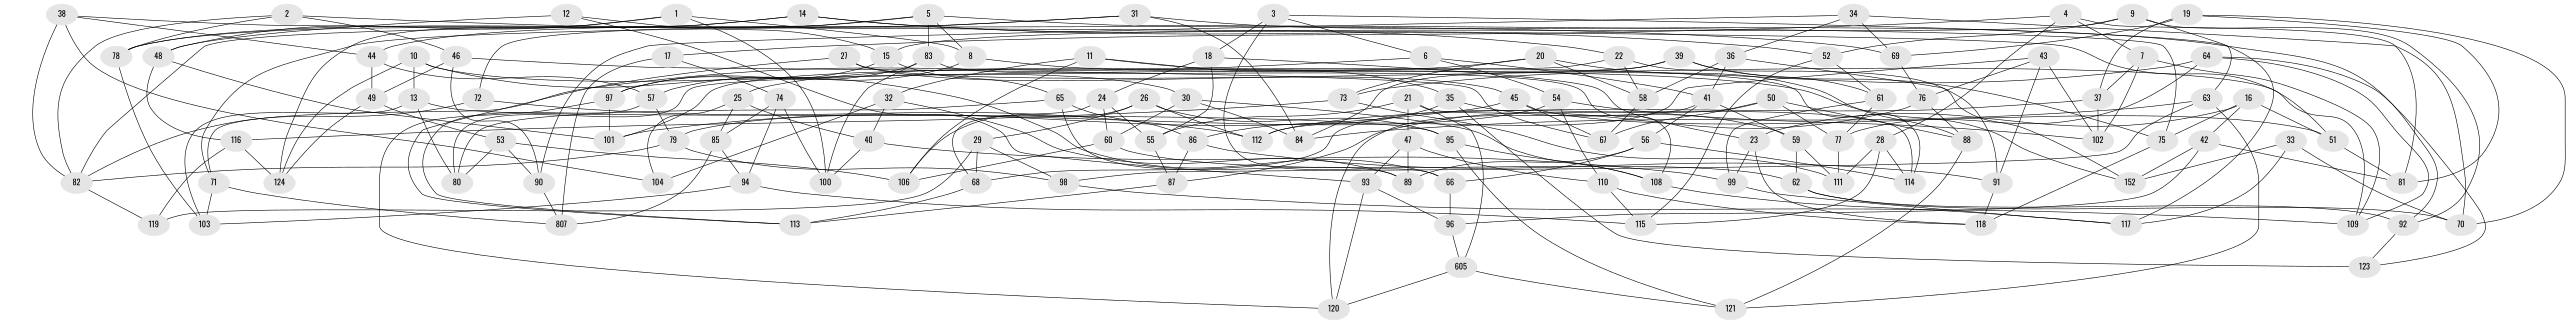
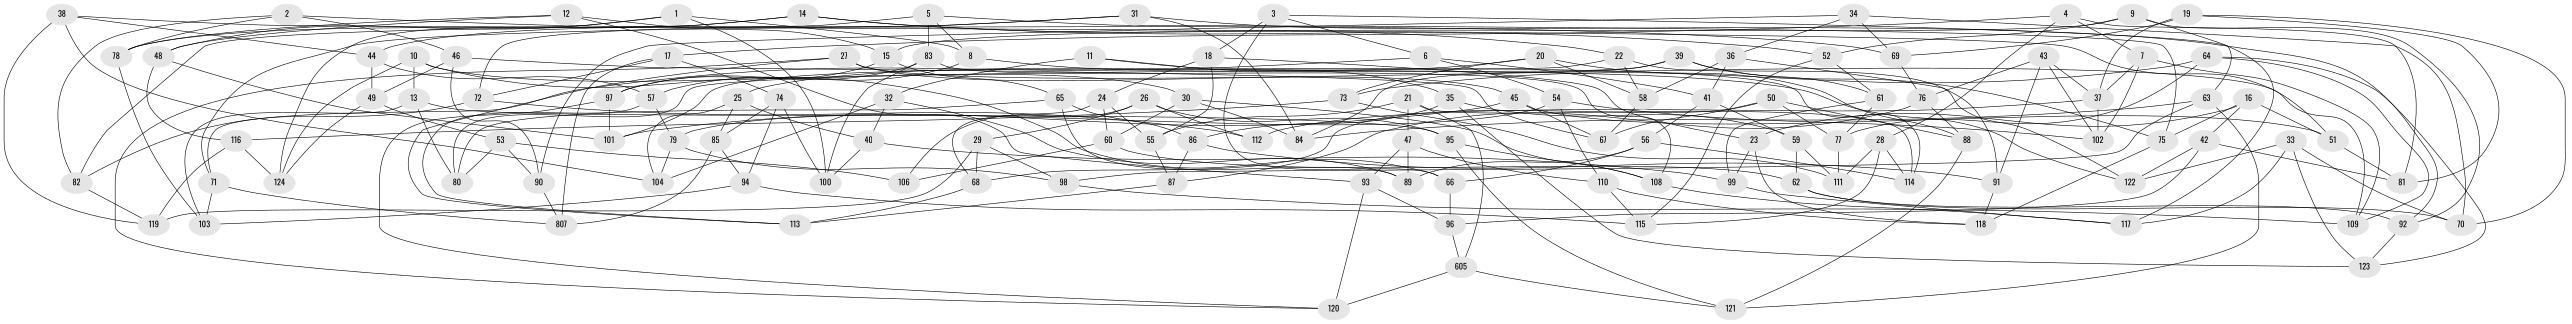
edge "5" -- "78": now "12" -- "78"
edge "17" -- "72": added
edge "38" -- "82": now "38" -- "119"
edge "43" -- "112": now "43" -- "37"
edge "11" -- "106": removed
edge "41" -- "120": now "27" -- "120"
edge "79" -- "82": now "79" -- "104"
node "152": label "152" -> "122"
edge "33" -- "123": added
